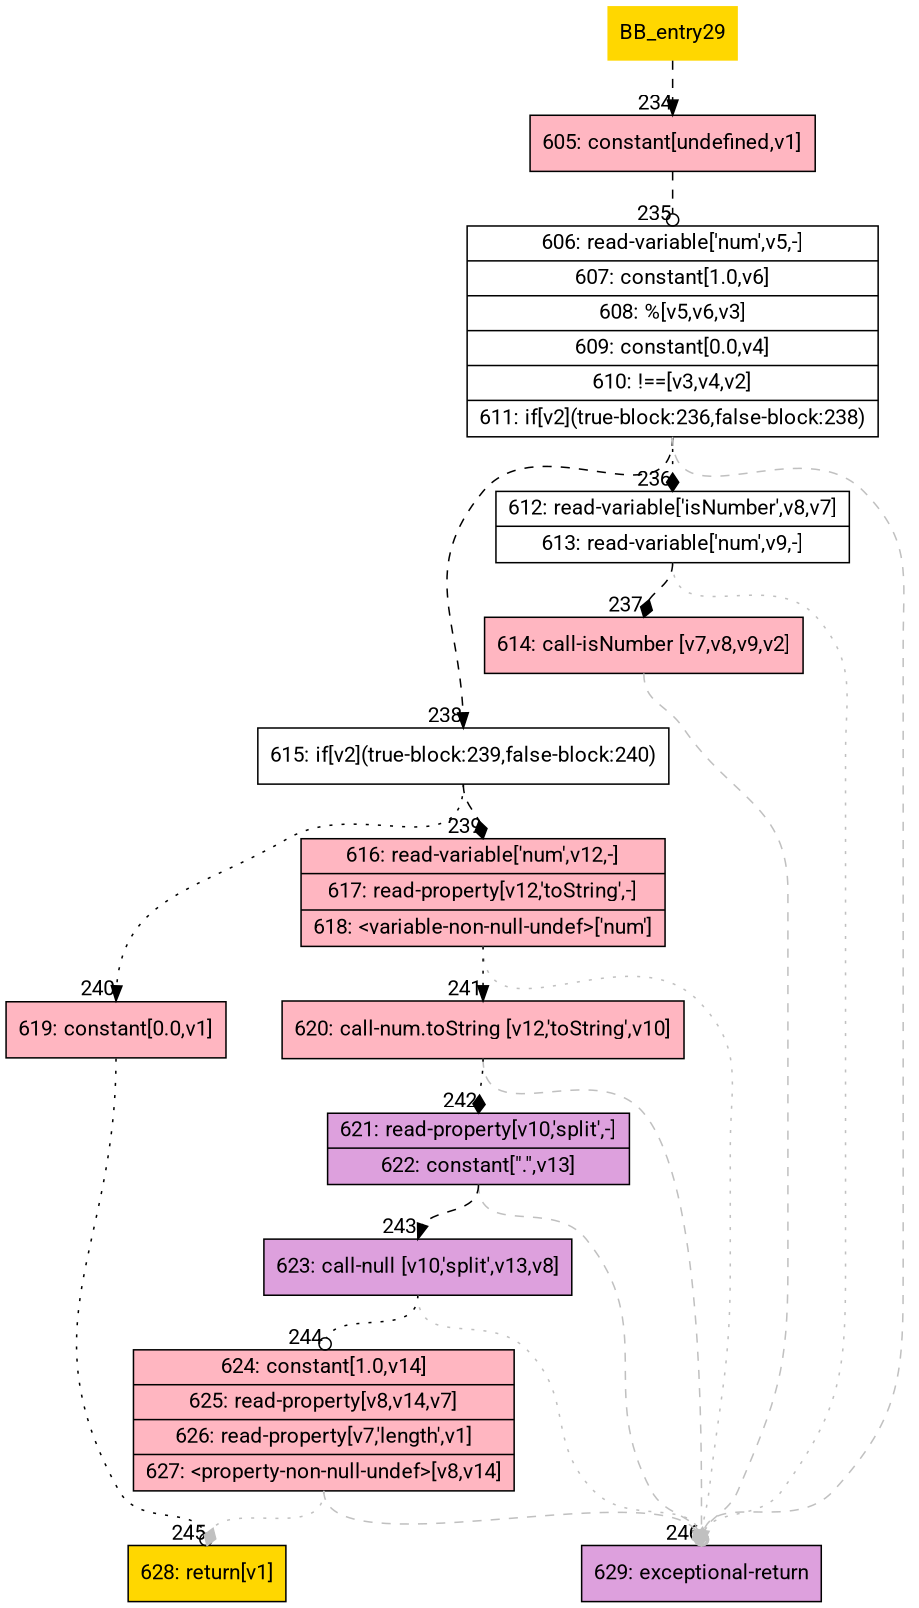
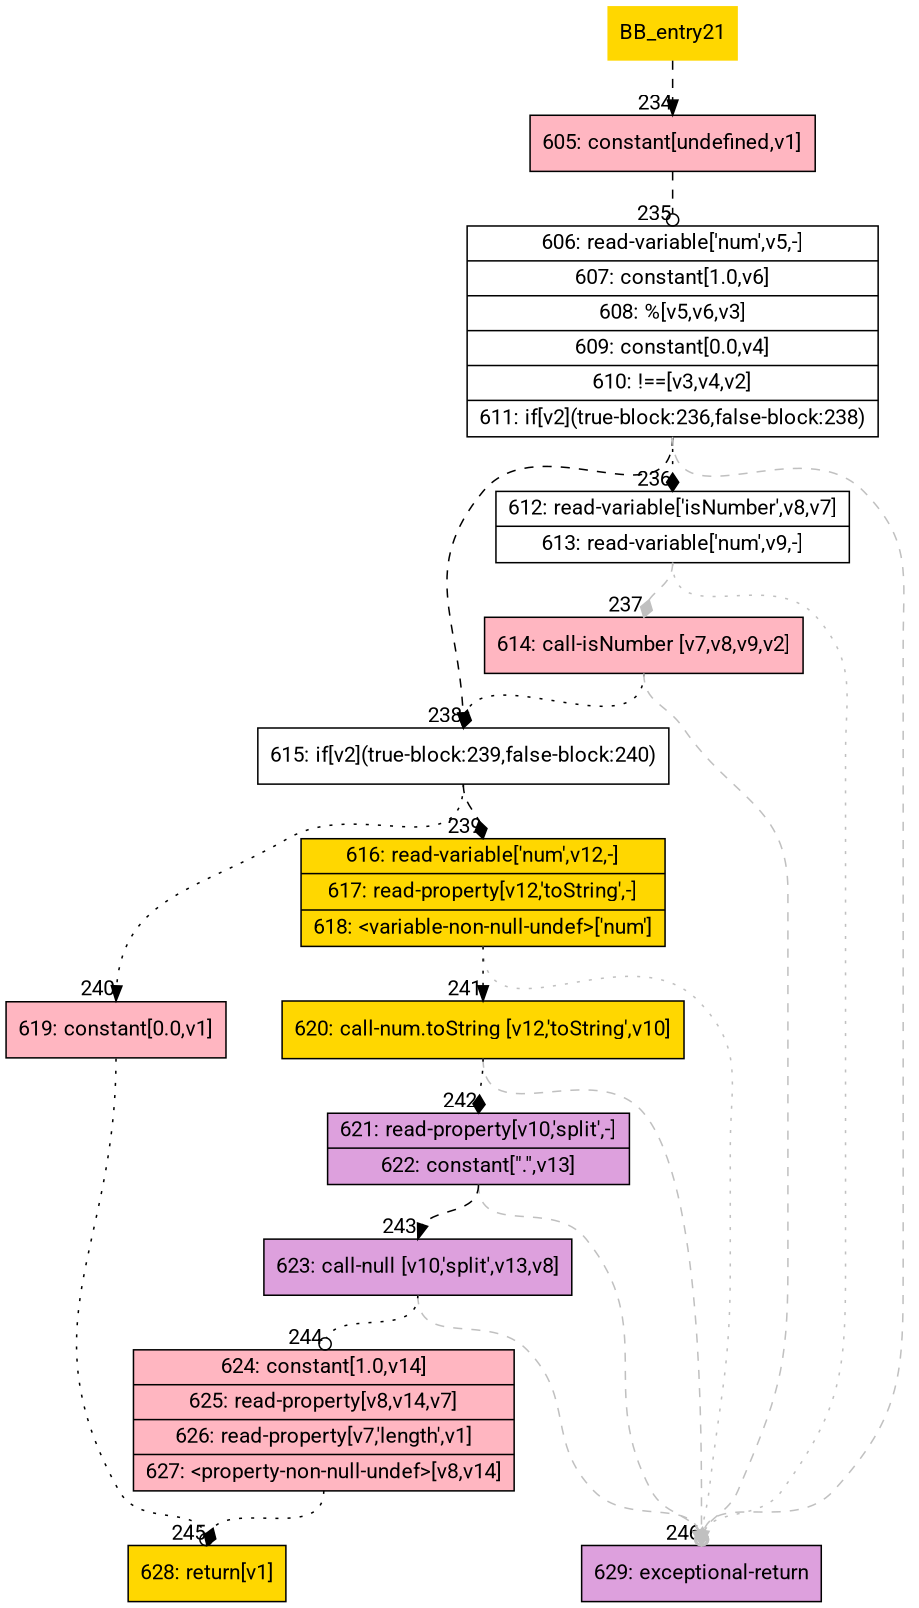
node "BB_entry29": label "BB_entry29" -> "BB_entry21"
edge "612: read-variable['isNumber',v8,v7]" -> "614: call-isNumber [v7,v8,v9,v2]": color black -> gray
edge "614: call-isNumber [v7,v8,v9,v2]" -> "615: if[v2](true-block:239,false-block:240)": added
node "616: read-variable['num',v12,-]": fillcolor lightpink -> gold
node "620: call-num.toString [v12,'toString',v10]": fillcolor lightpink -> gold
edge "623: call-null [v10,'split',v13,v8]" -> "629: exceptional-return": style dotted -> dashed
edge "624: constant[1.0,v14]" -> "628: return[v1]": color gray -> black
edge "624: constant[1.0,v14]" -> "629: exceptional-return": removed
